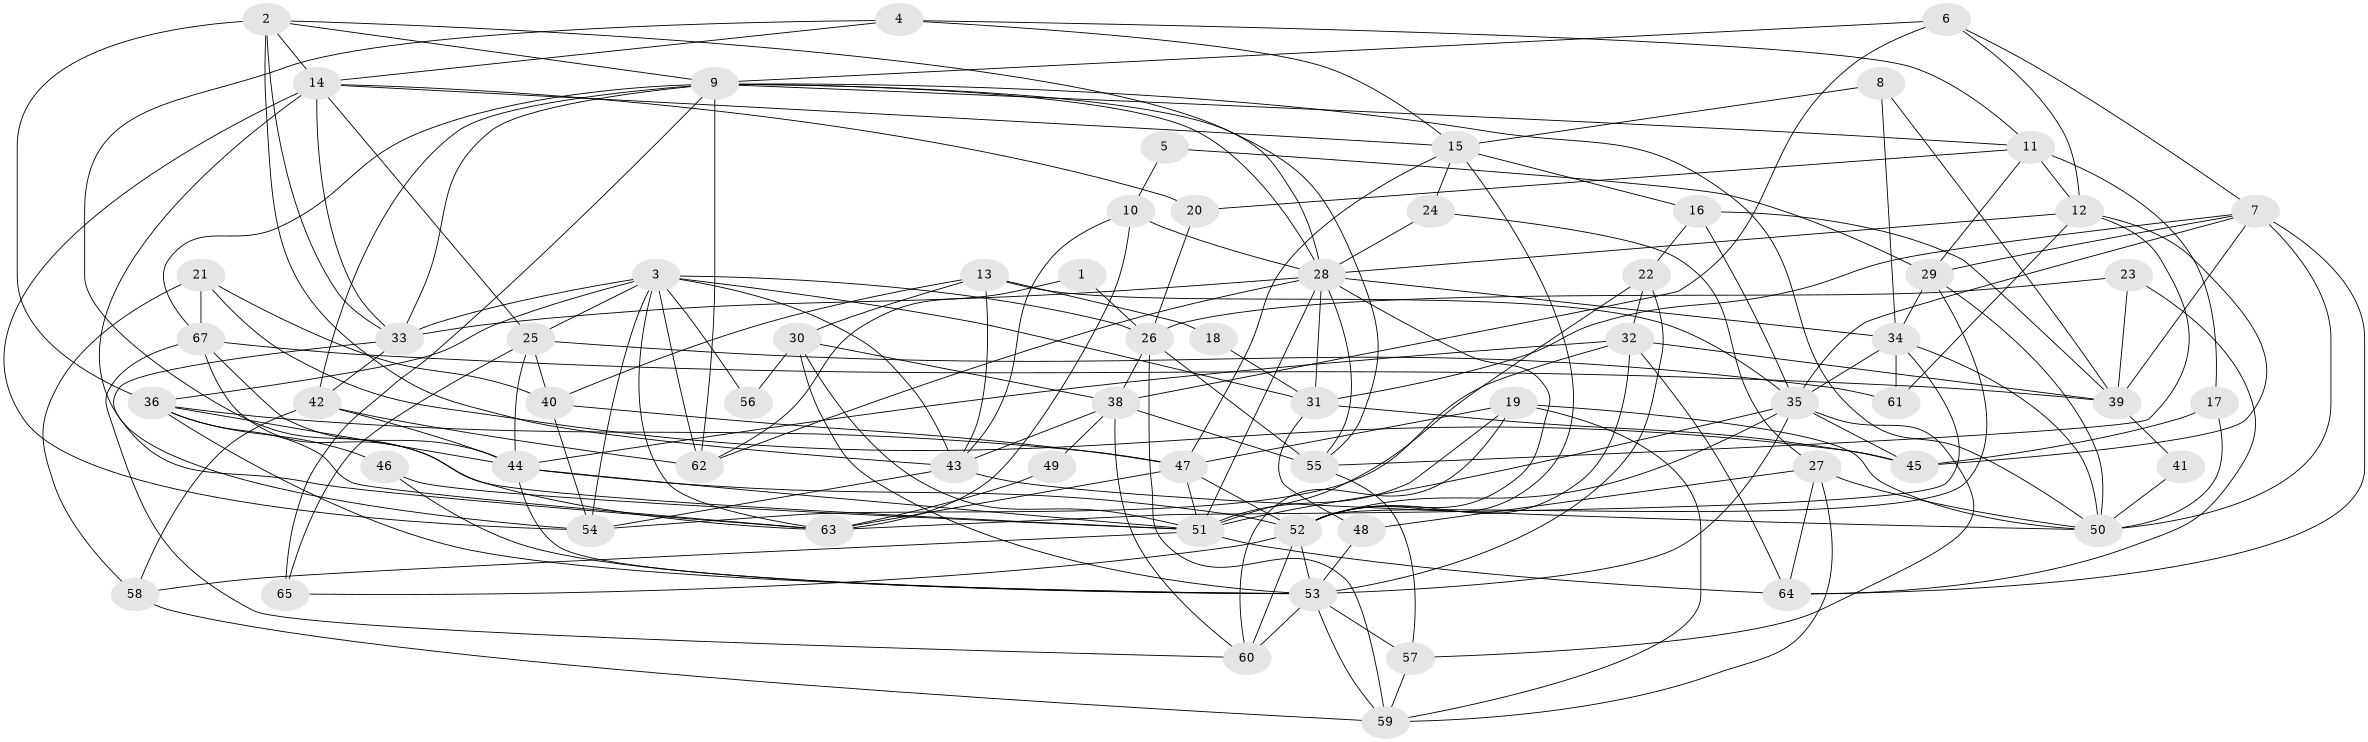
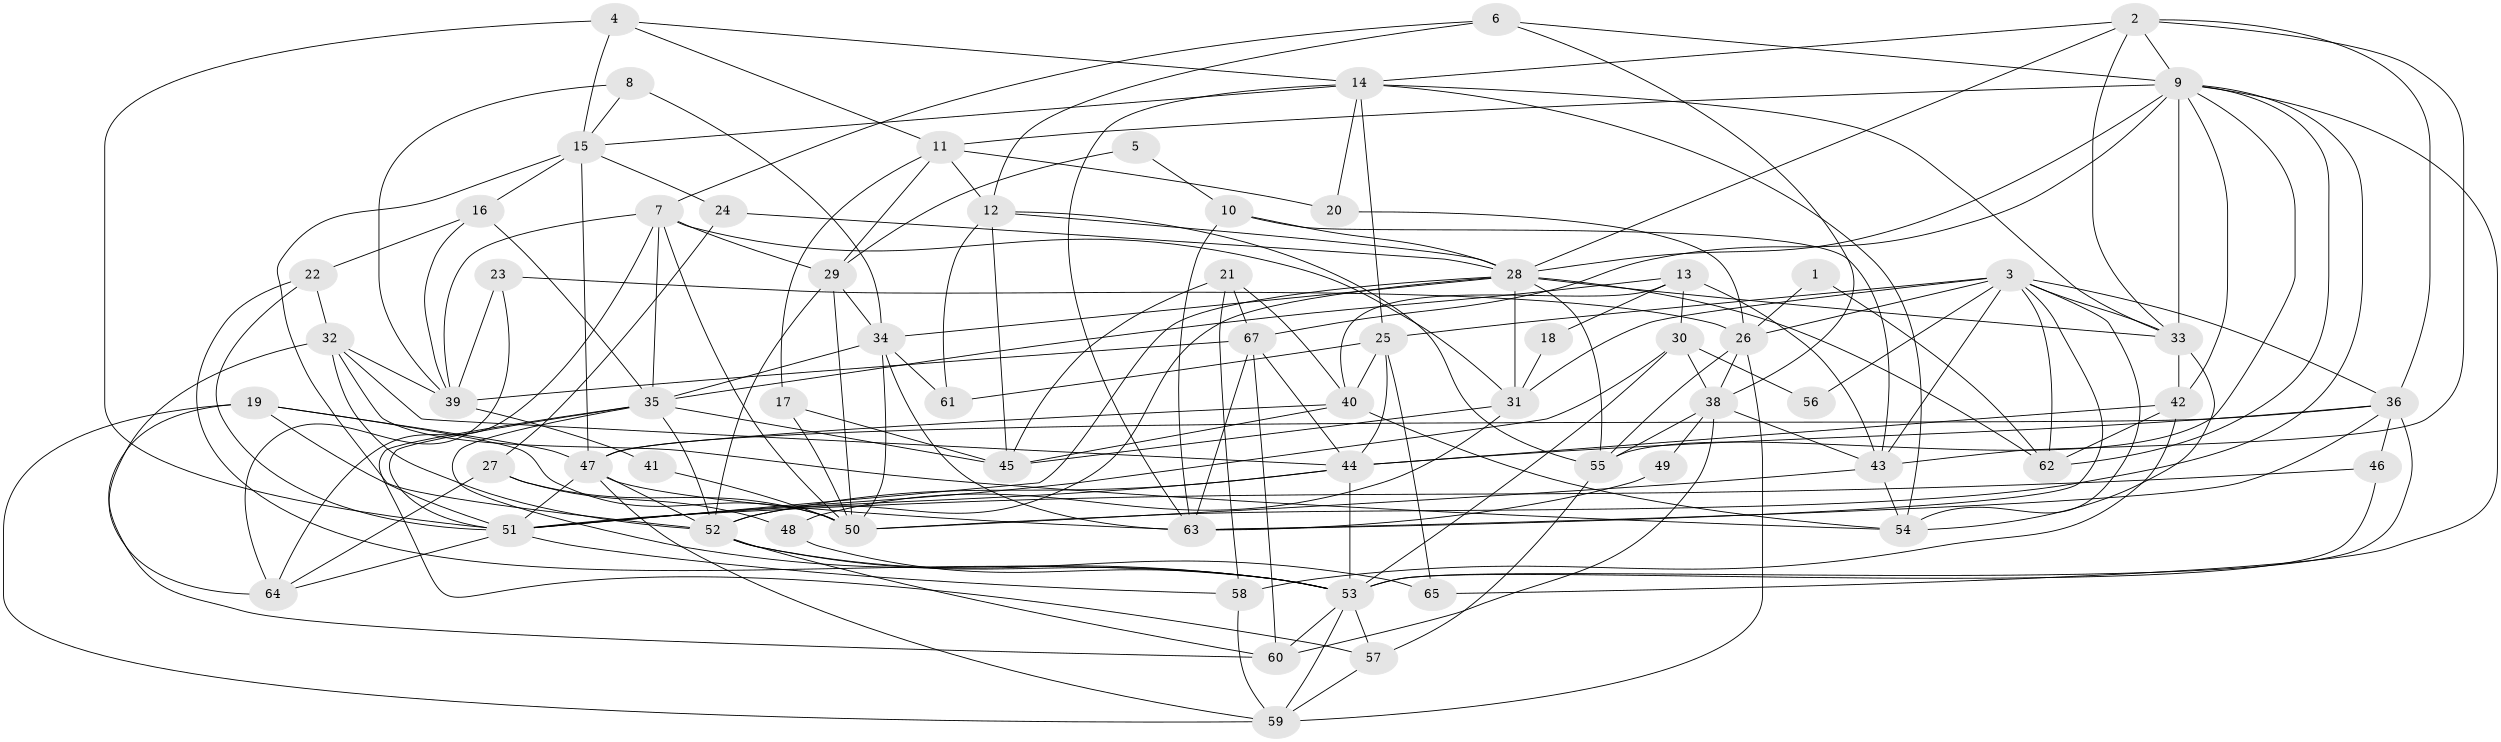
edge "40" -- "45": added
edge "27" -- "59": now "47" -- "59"
